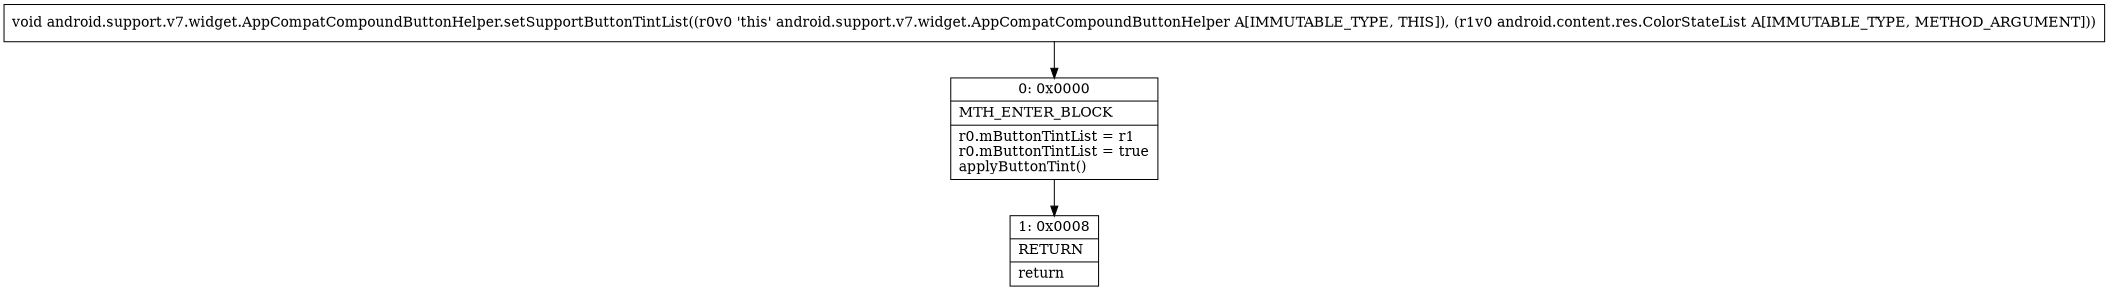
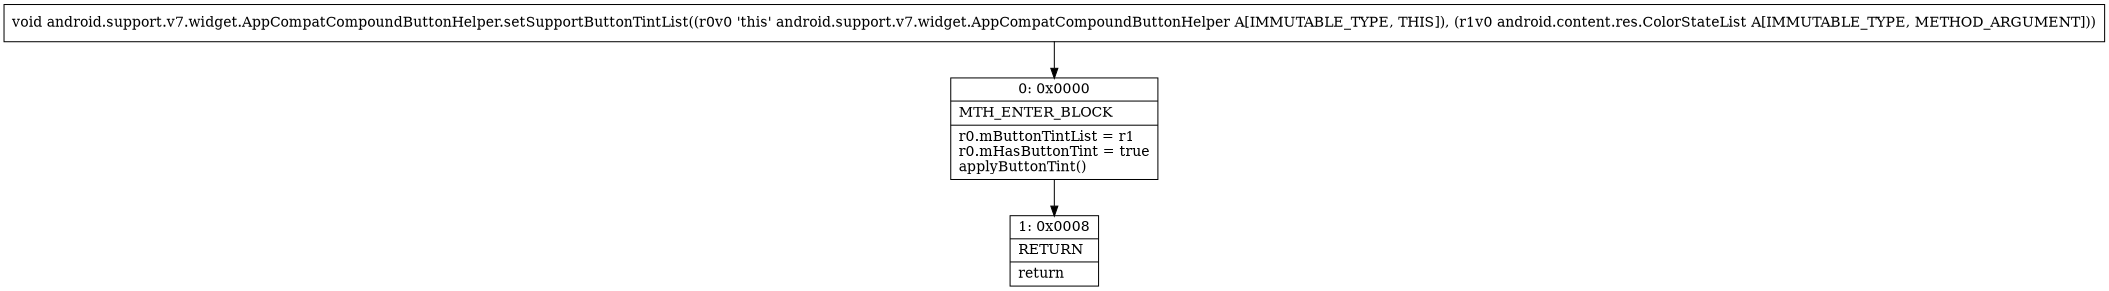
node "0: 0x0000": text "r0.mButtonTintList = true" -> "r0.mHasButtonTint = true"
